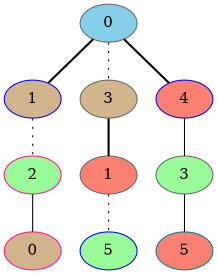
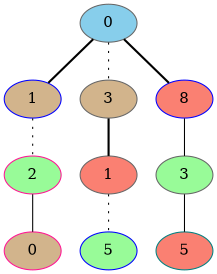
node "4": label "4" -> "8"
